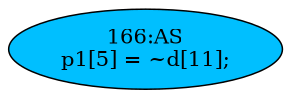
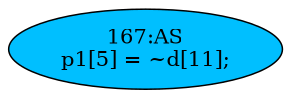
node "166:AS p1[5] = ~d[11];": label "166:AS p1[5] = ~d[11];" -> "167:AS p1[5] = ~d[11];"
